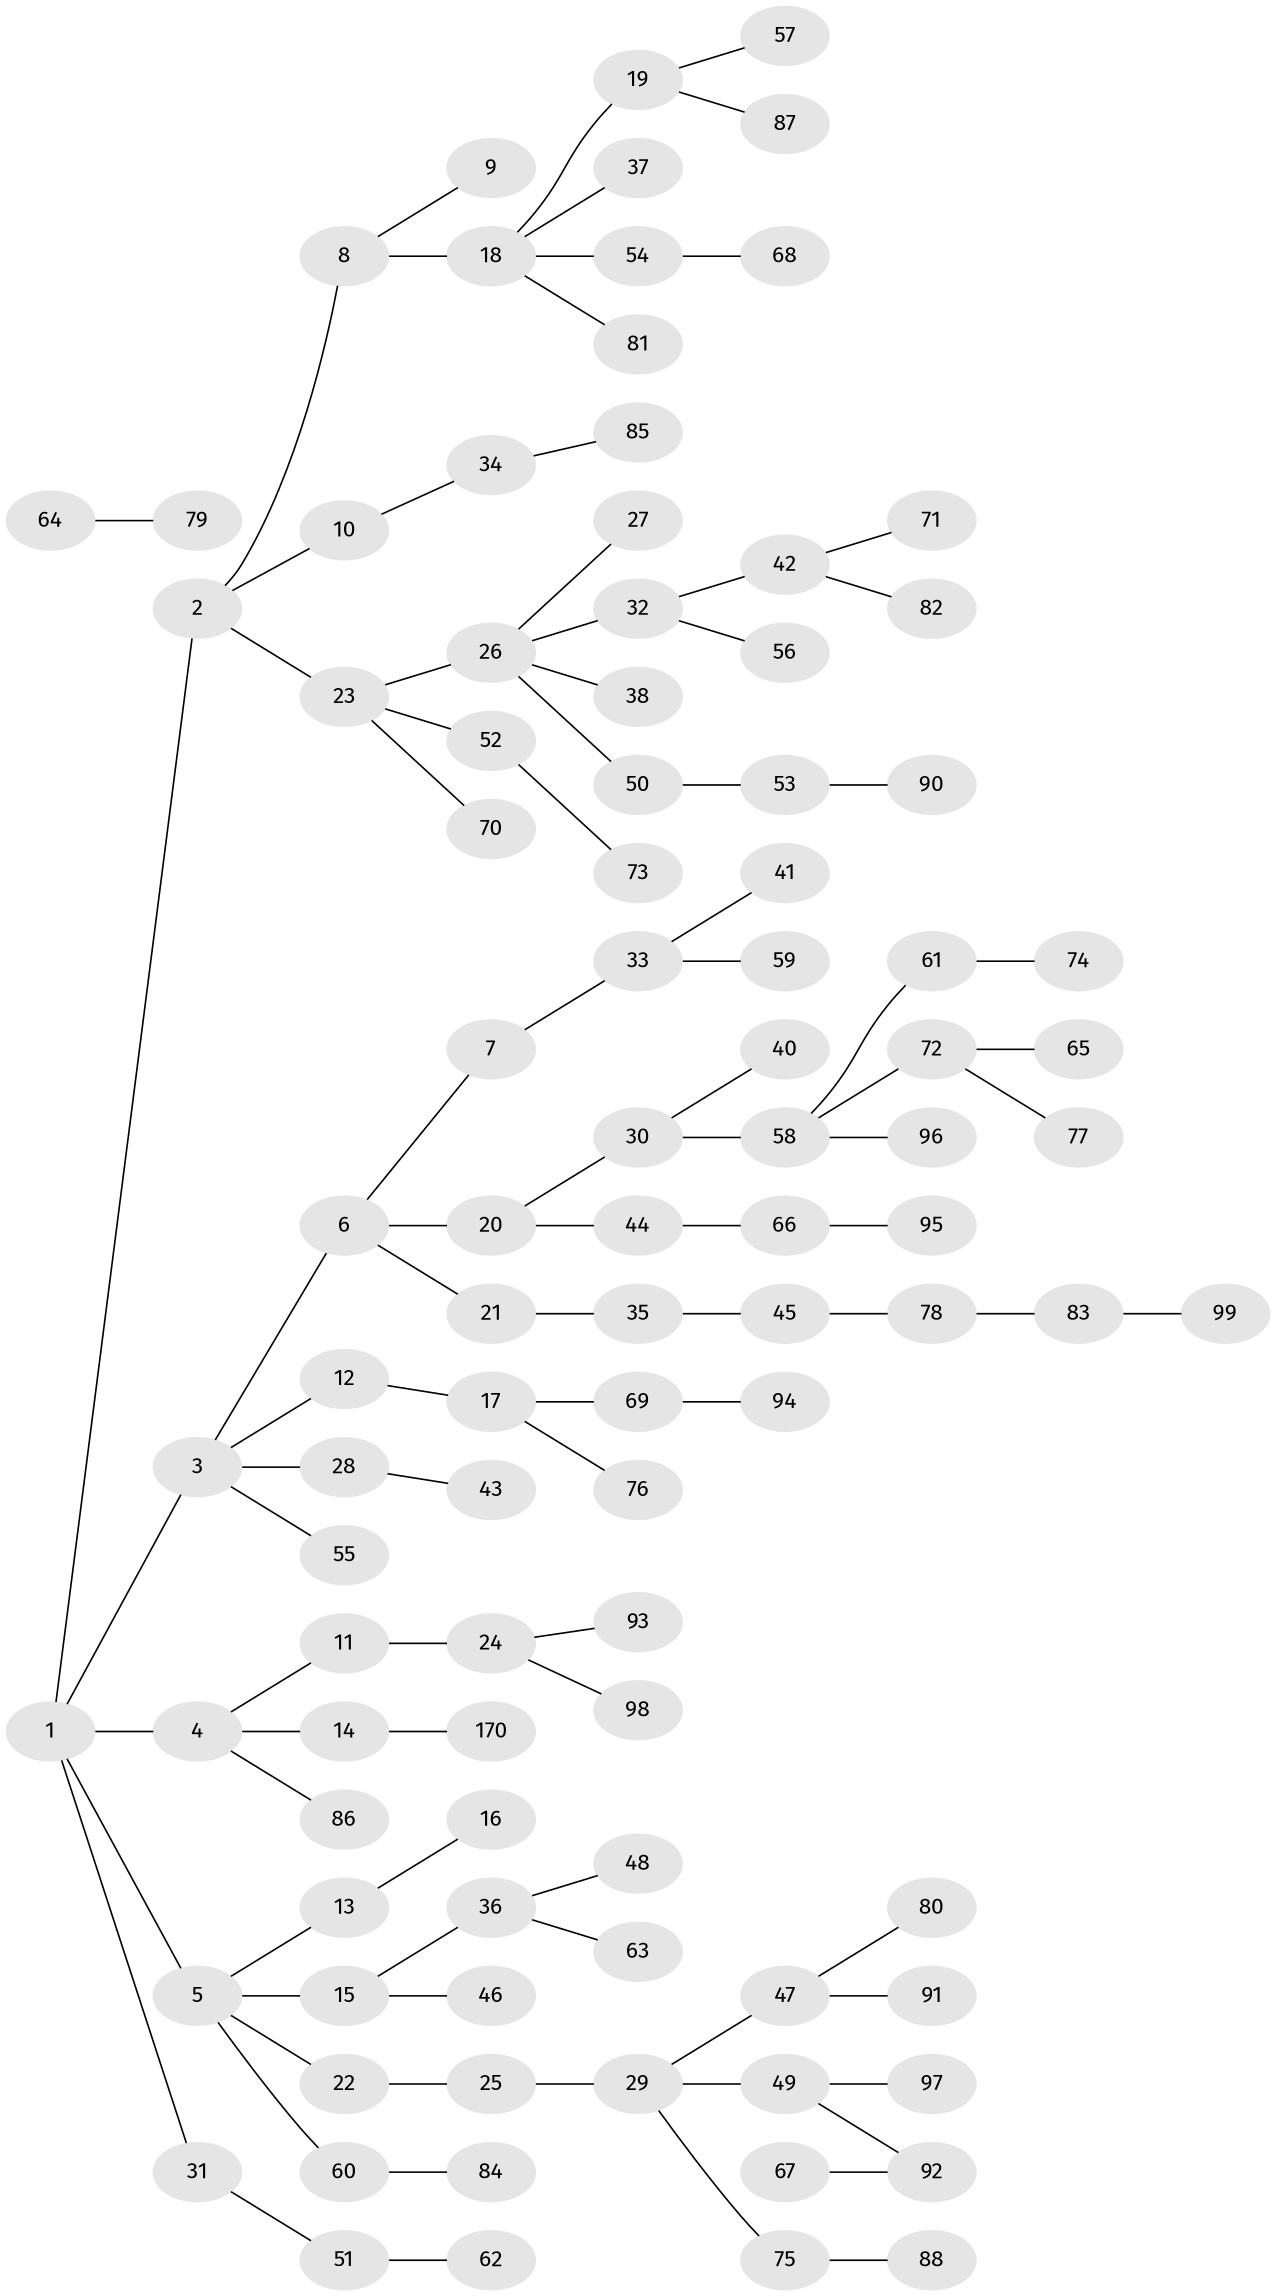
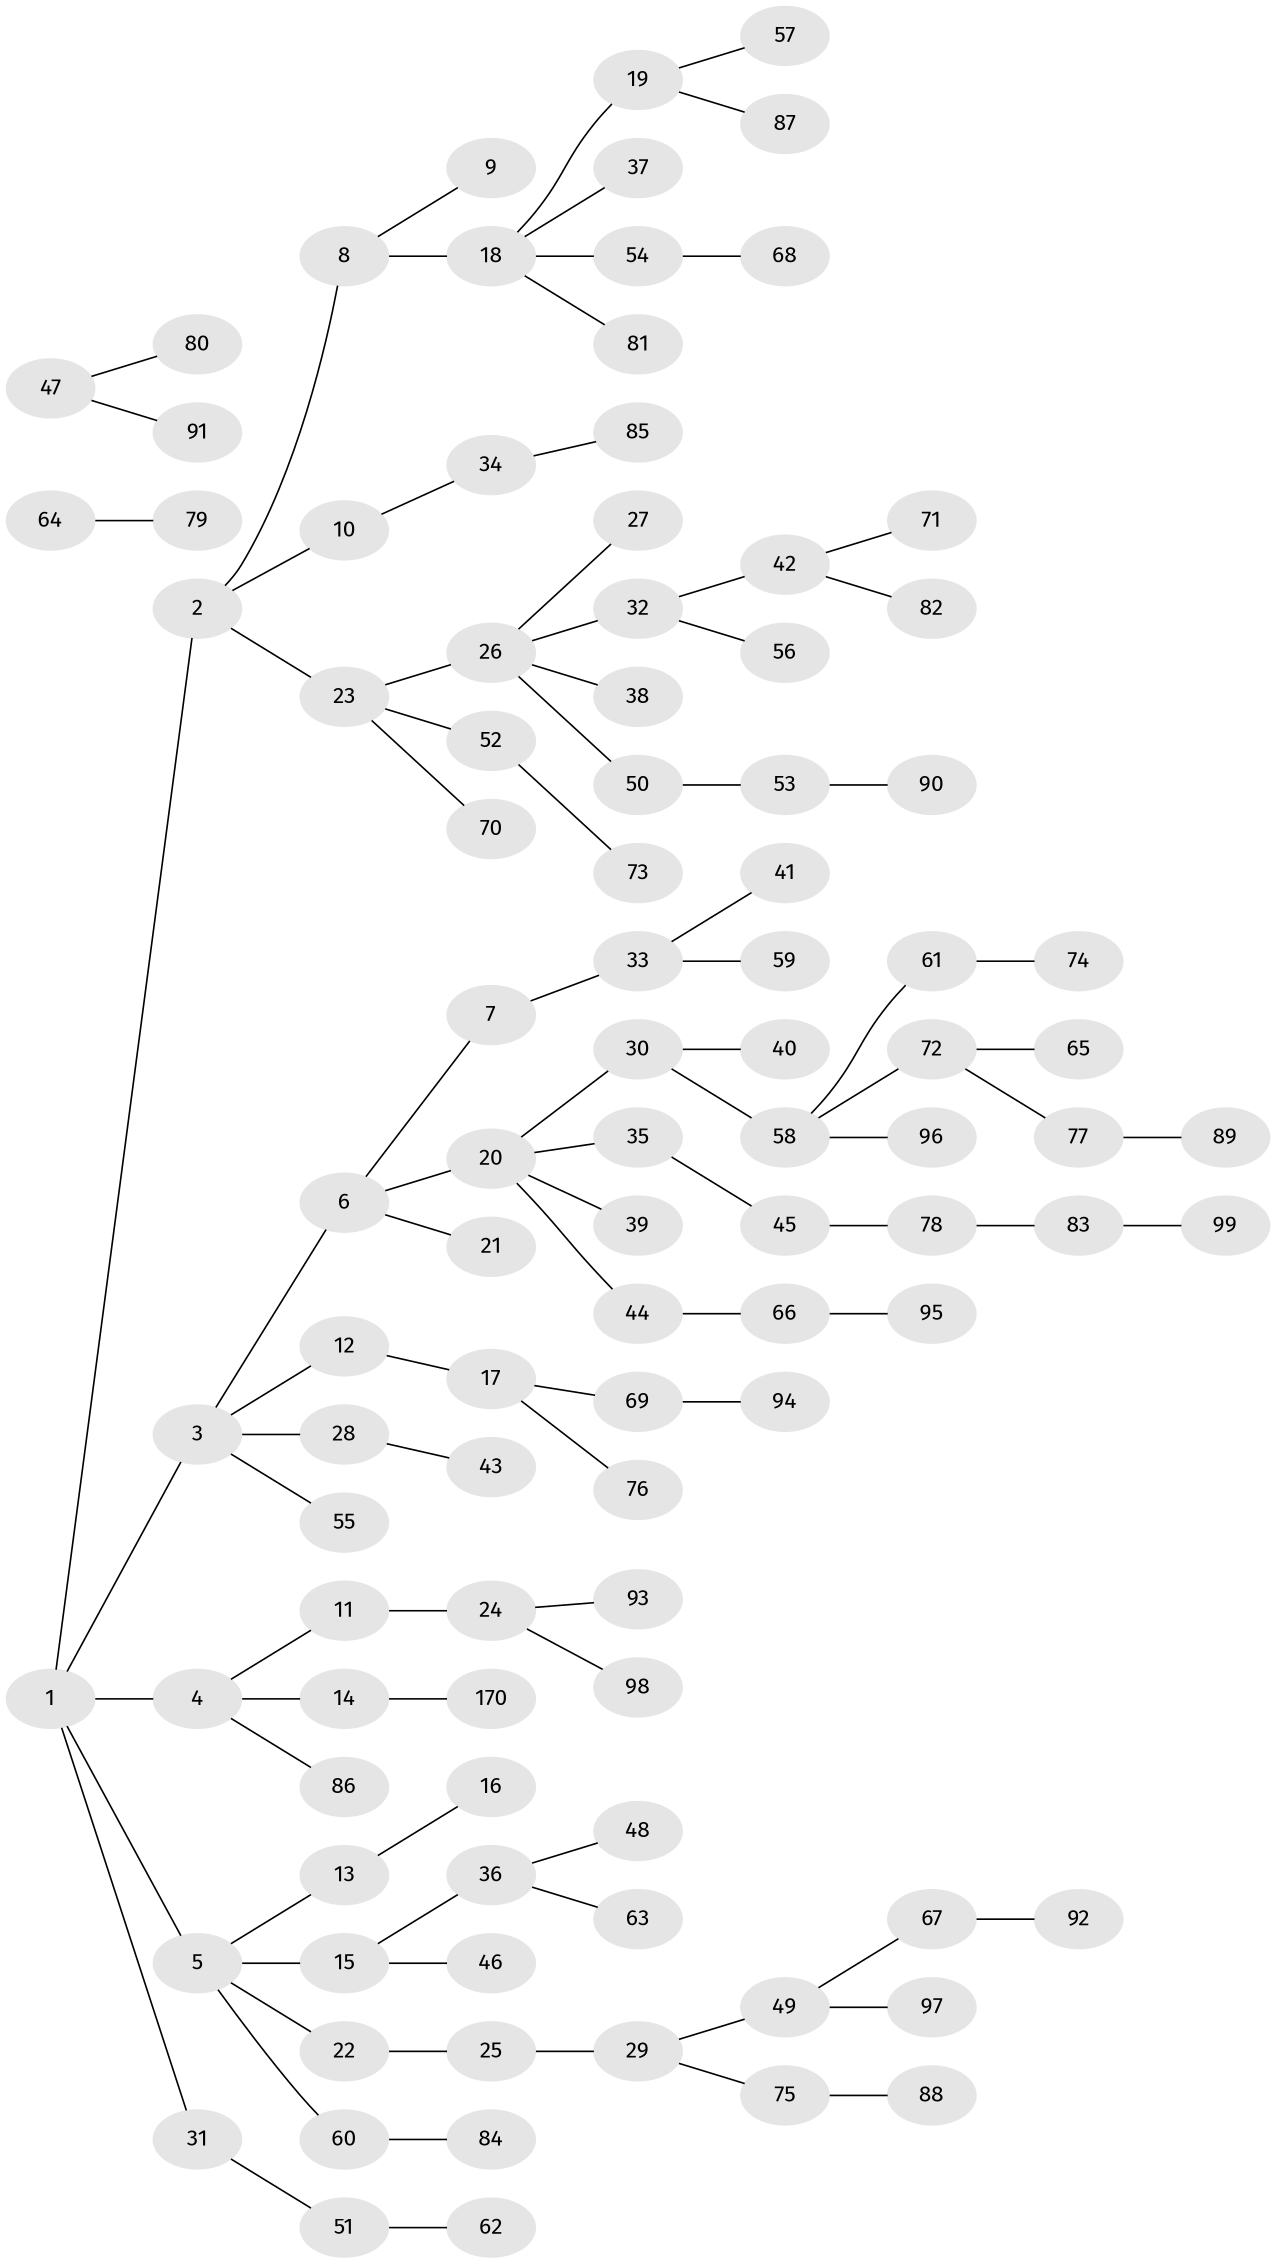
node "89": added
node "39": added
edge "21" -- "35": now "20" -- "35"
edge "47" -- "29": removed
edge "49" -- "92": now "49" -- "67"
